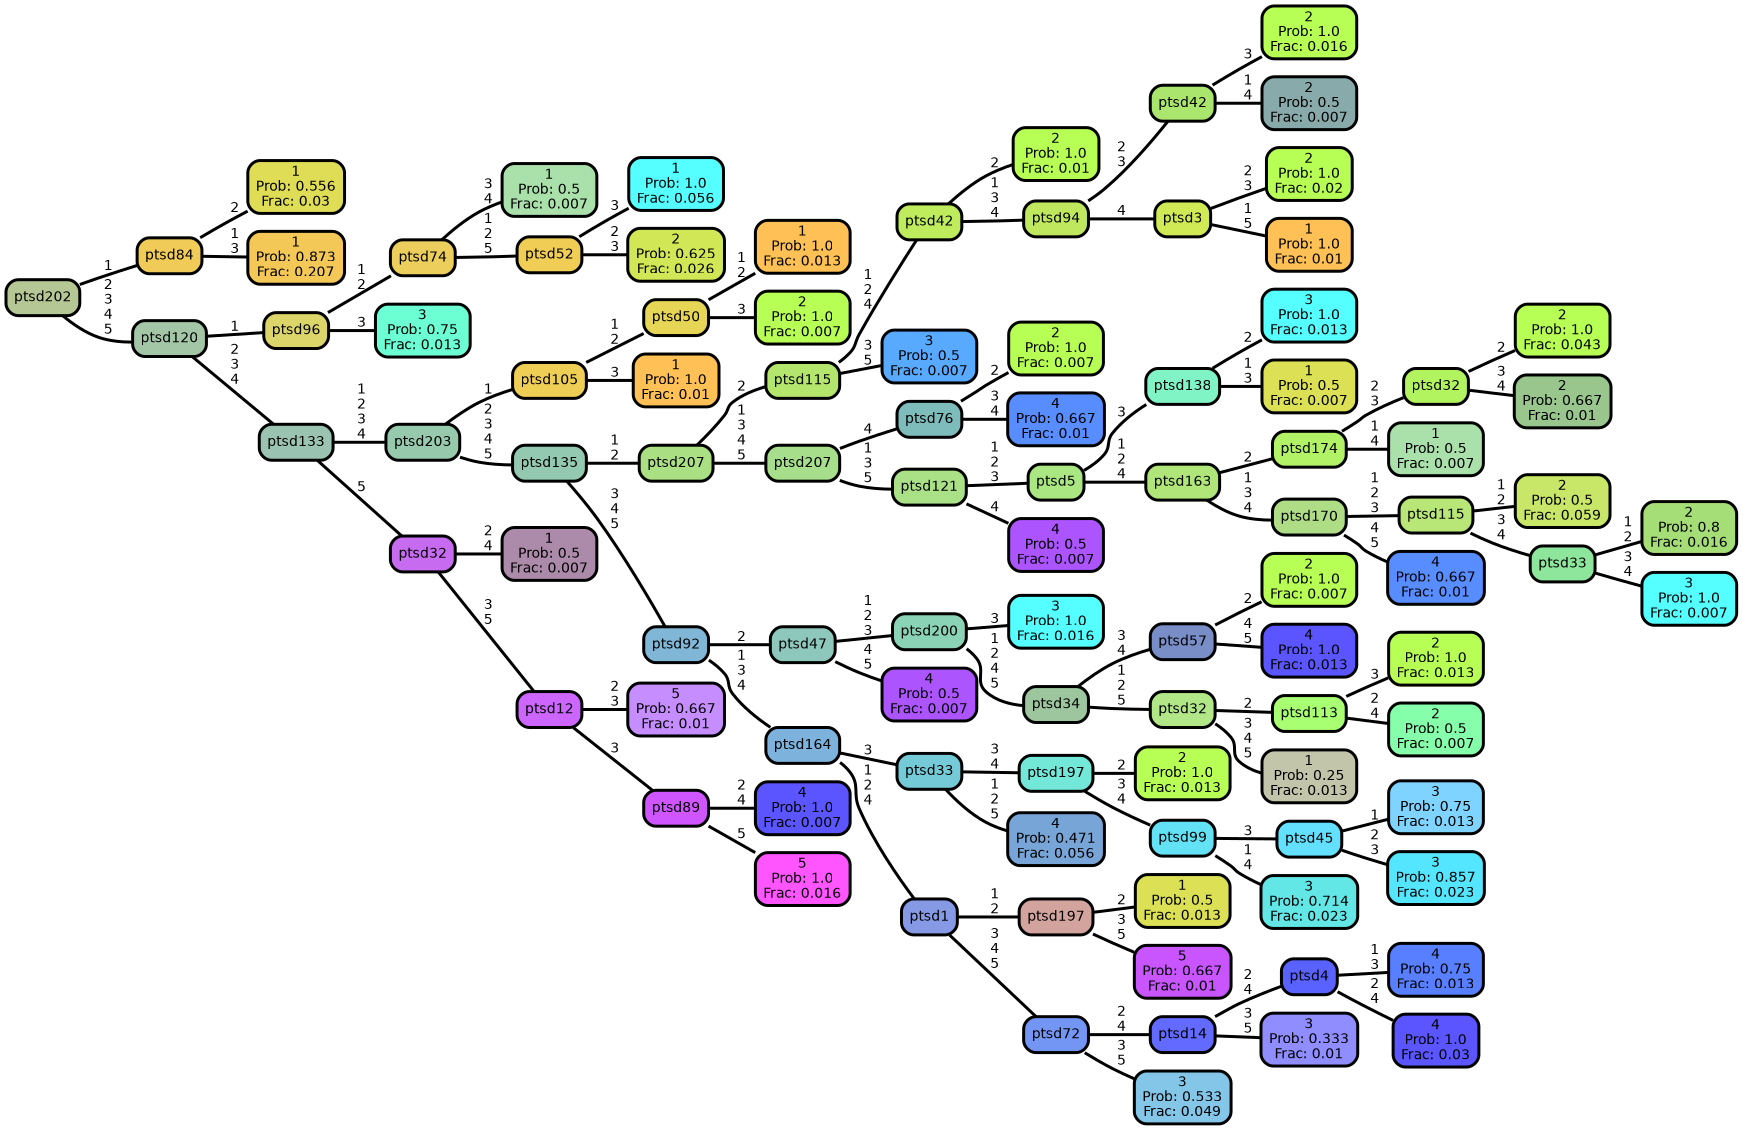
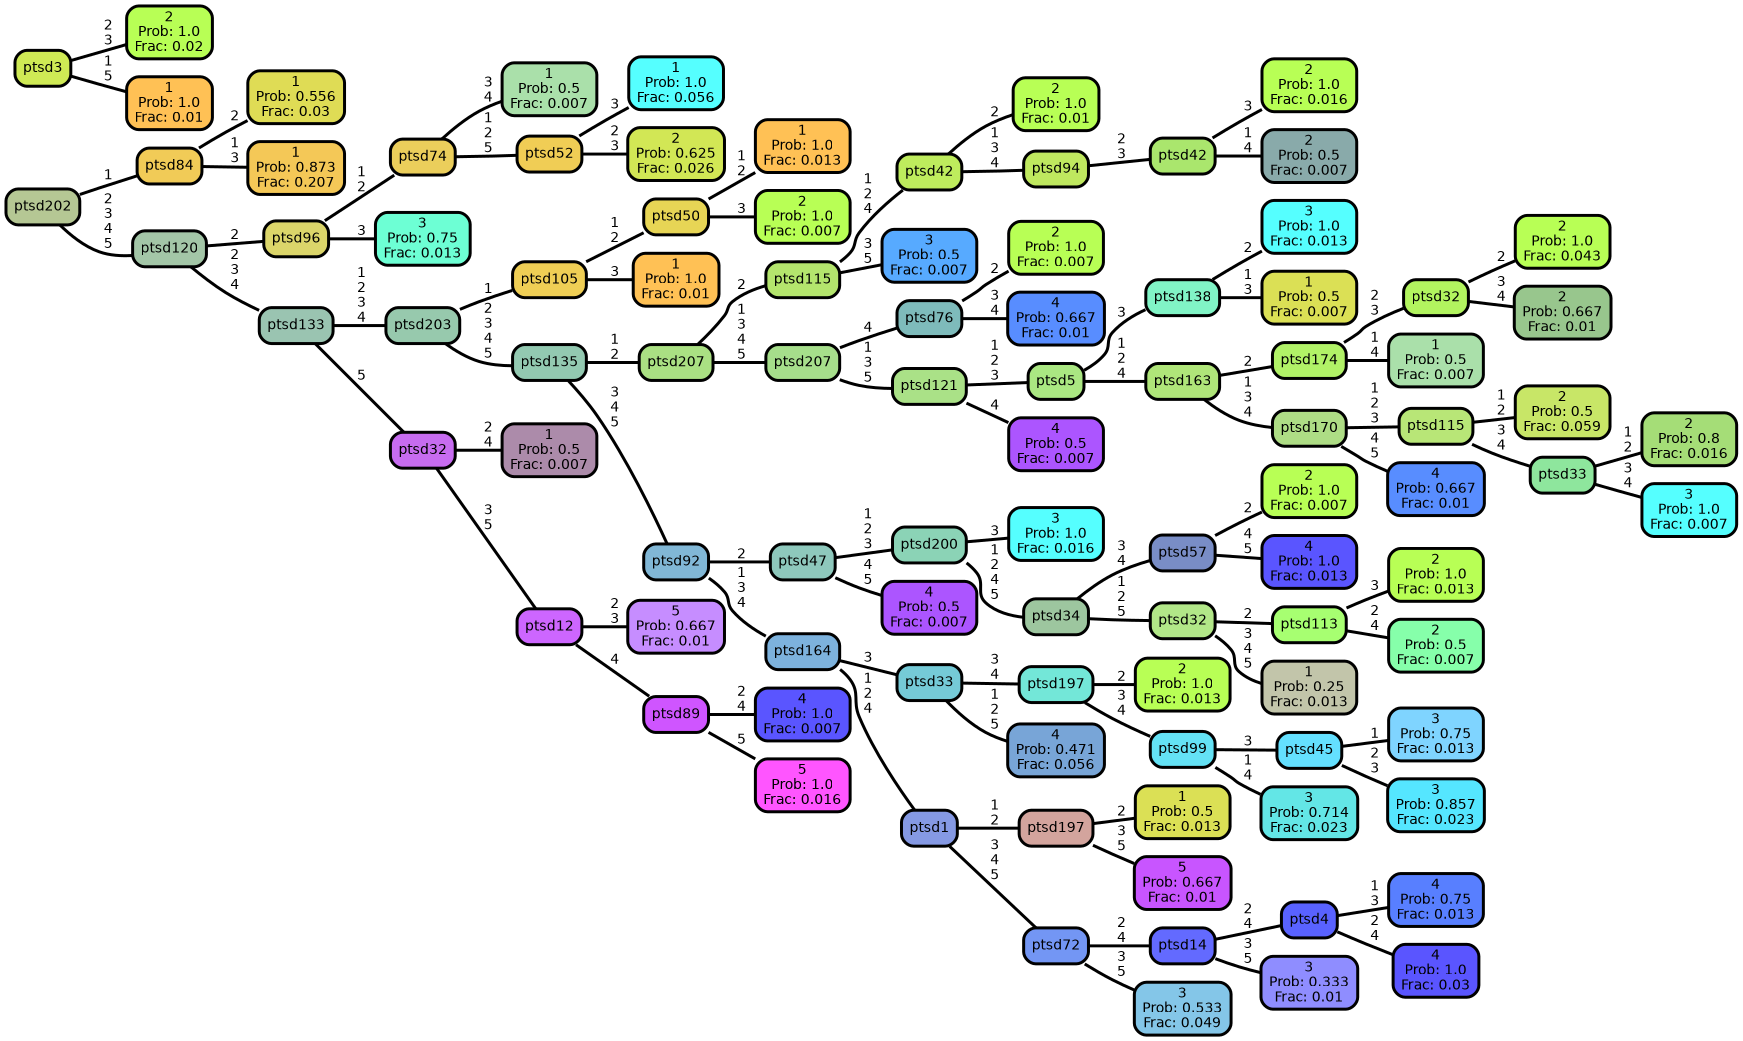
edge "ptsd94" -- "ptsd3": removed, label "4"
edge "ptsd96" -- "ptsd120": label " 1" -> " 2"
edge "ptsd12" -- "ptsd89": label " 3" -> " 4"
